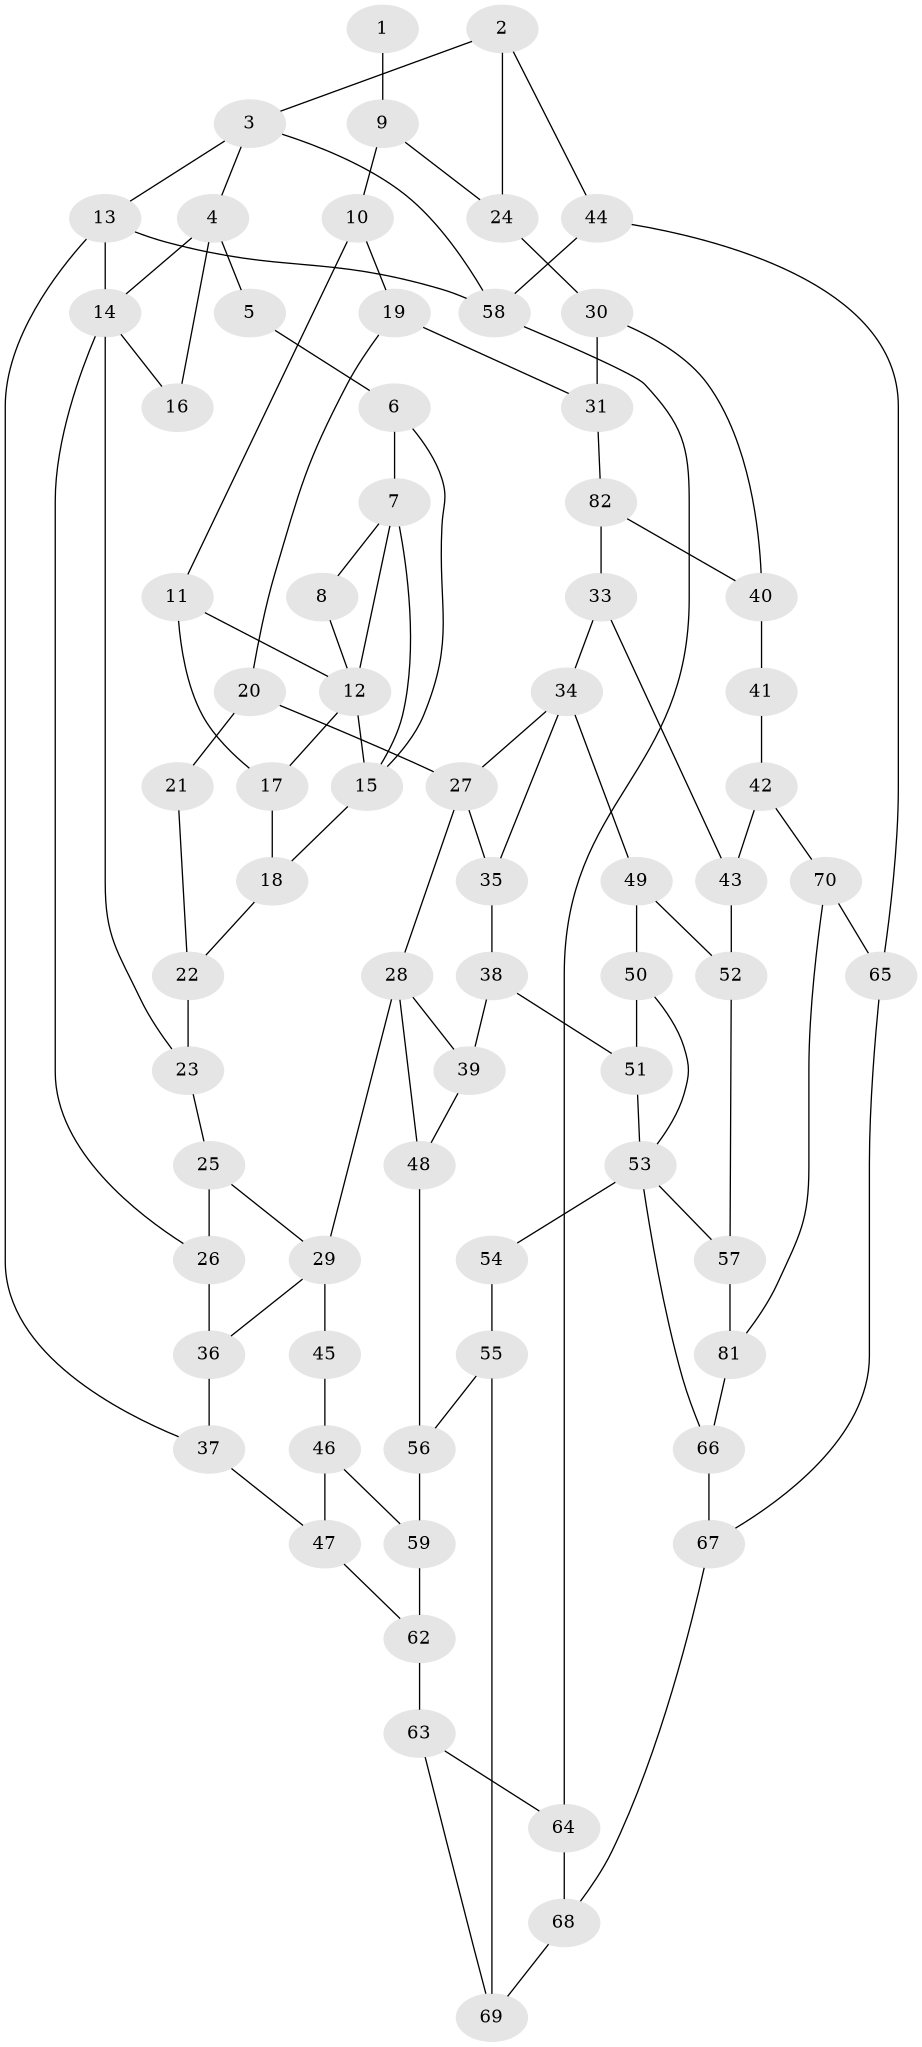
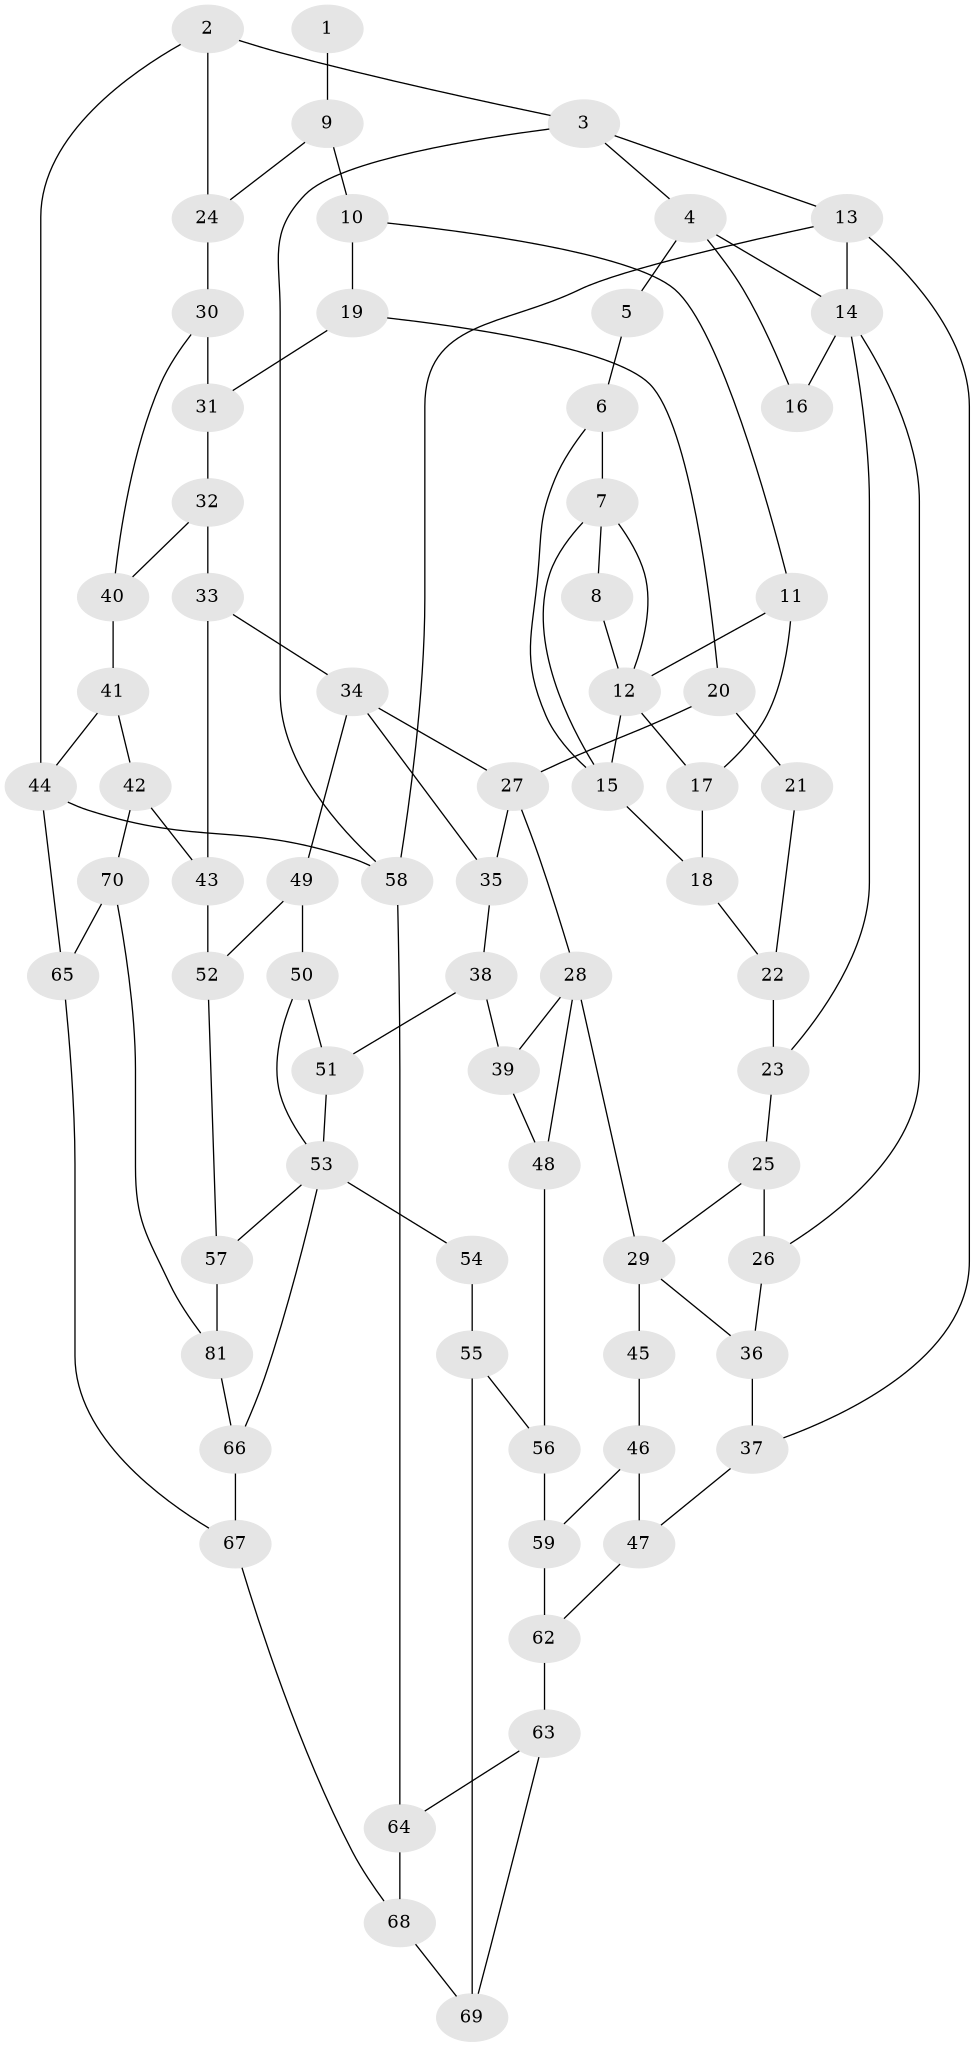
node "82": label "82" -> "32"
edge "41" -- "44": added
